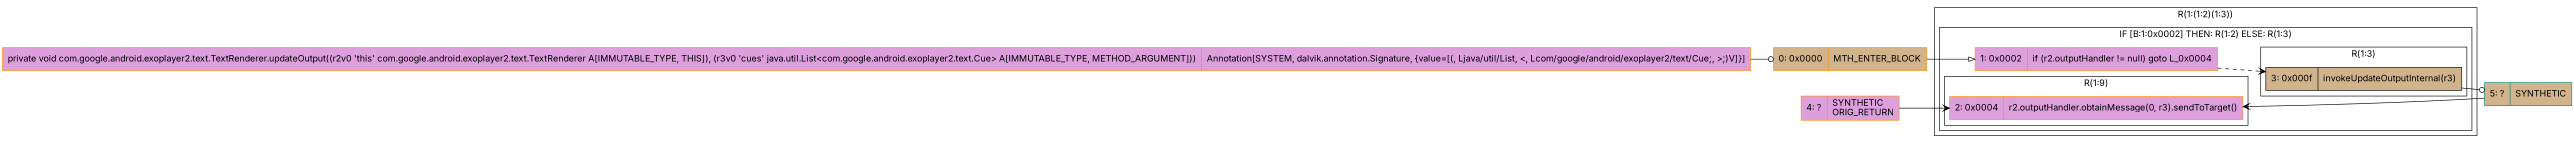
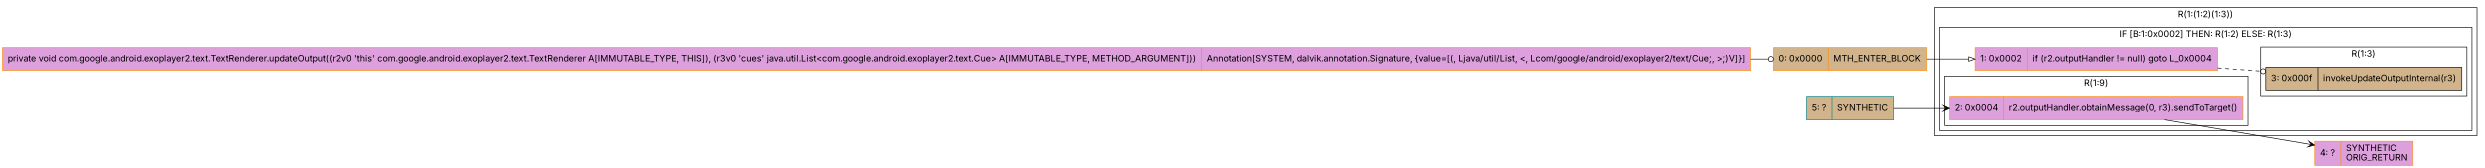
edge "1: 0x0002" -> "3: 0x000f": arrowhead vee -> odot
edge "3: 0x000f" -> "5: ?": removed
edge "4: ?" -> "2: 0x0004": reversed
